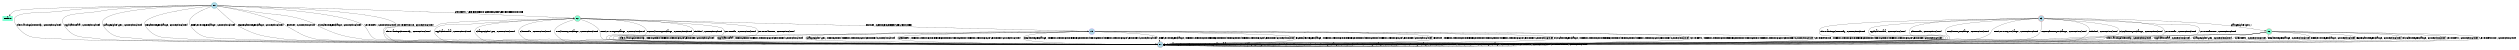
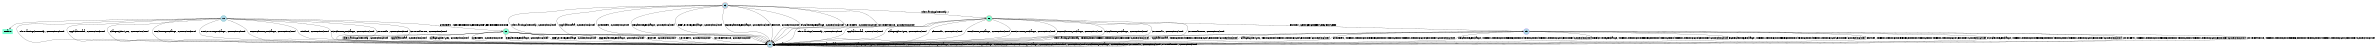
edge "s2" -> "s5": now "s6" -> "s5"
edge "s3" -> "s6": label "ChangeCipherSpec / -" -> "AlertWarningCloseNotify / -"
